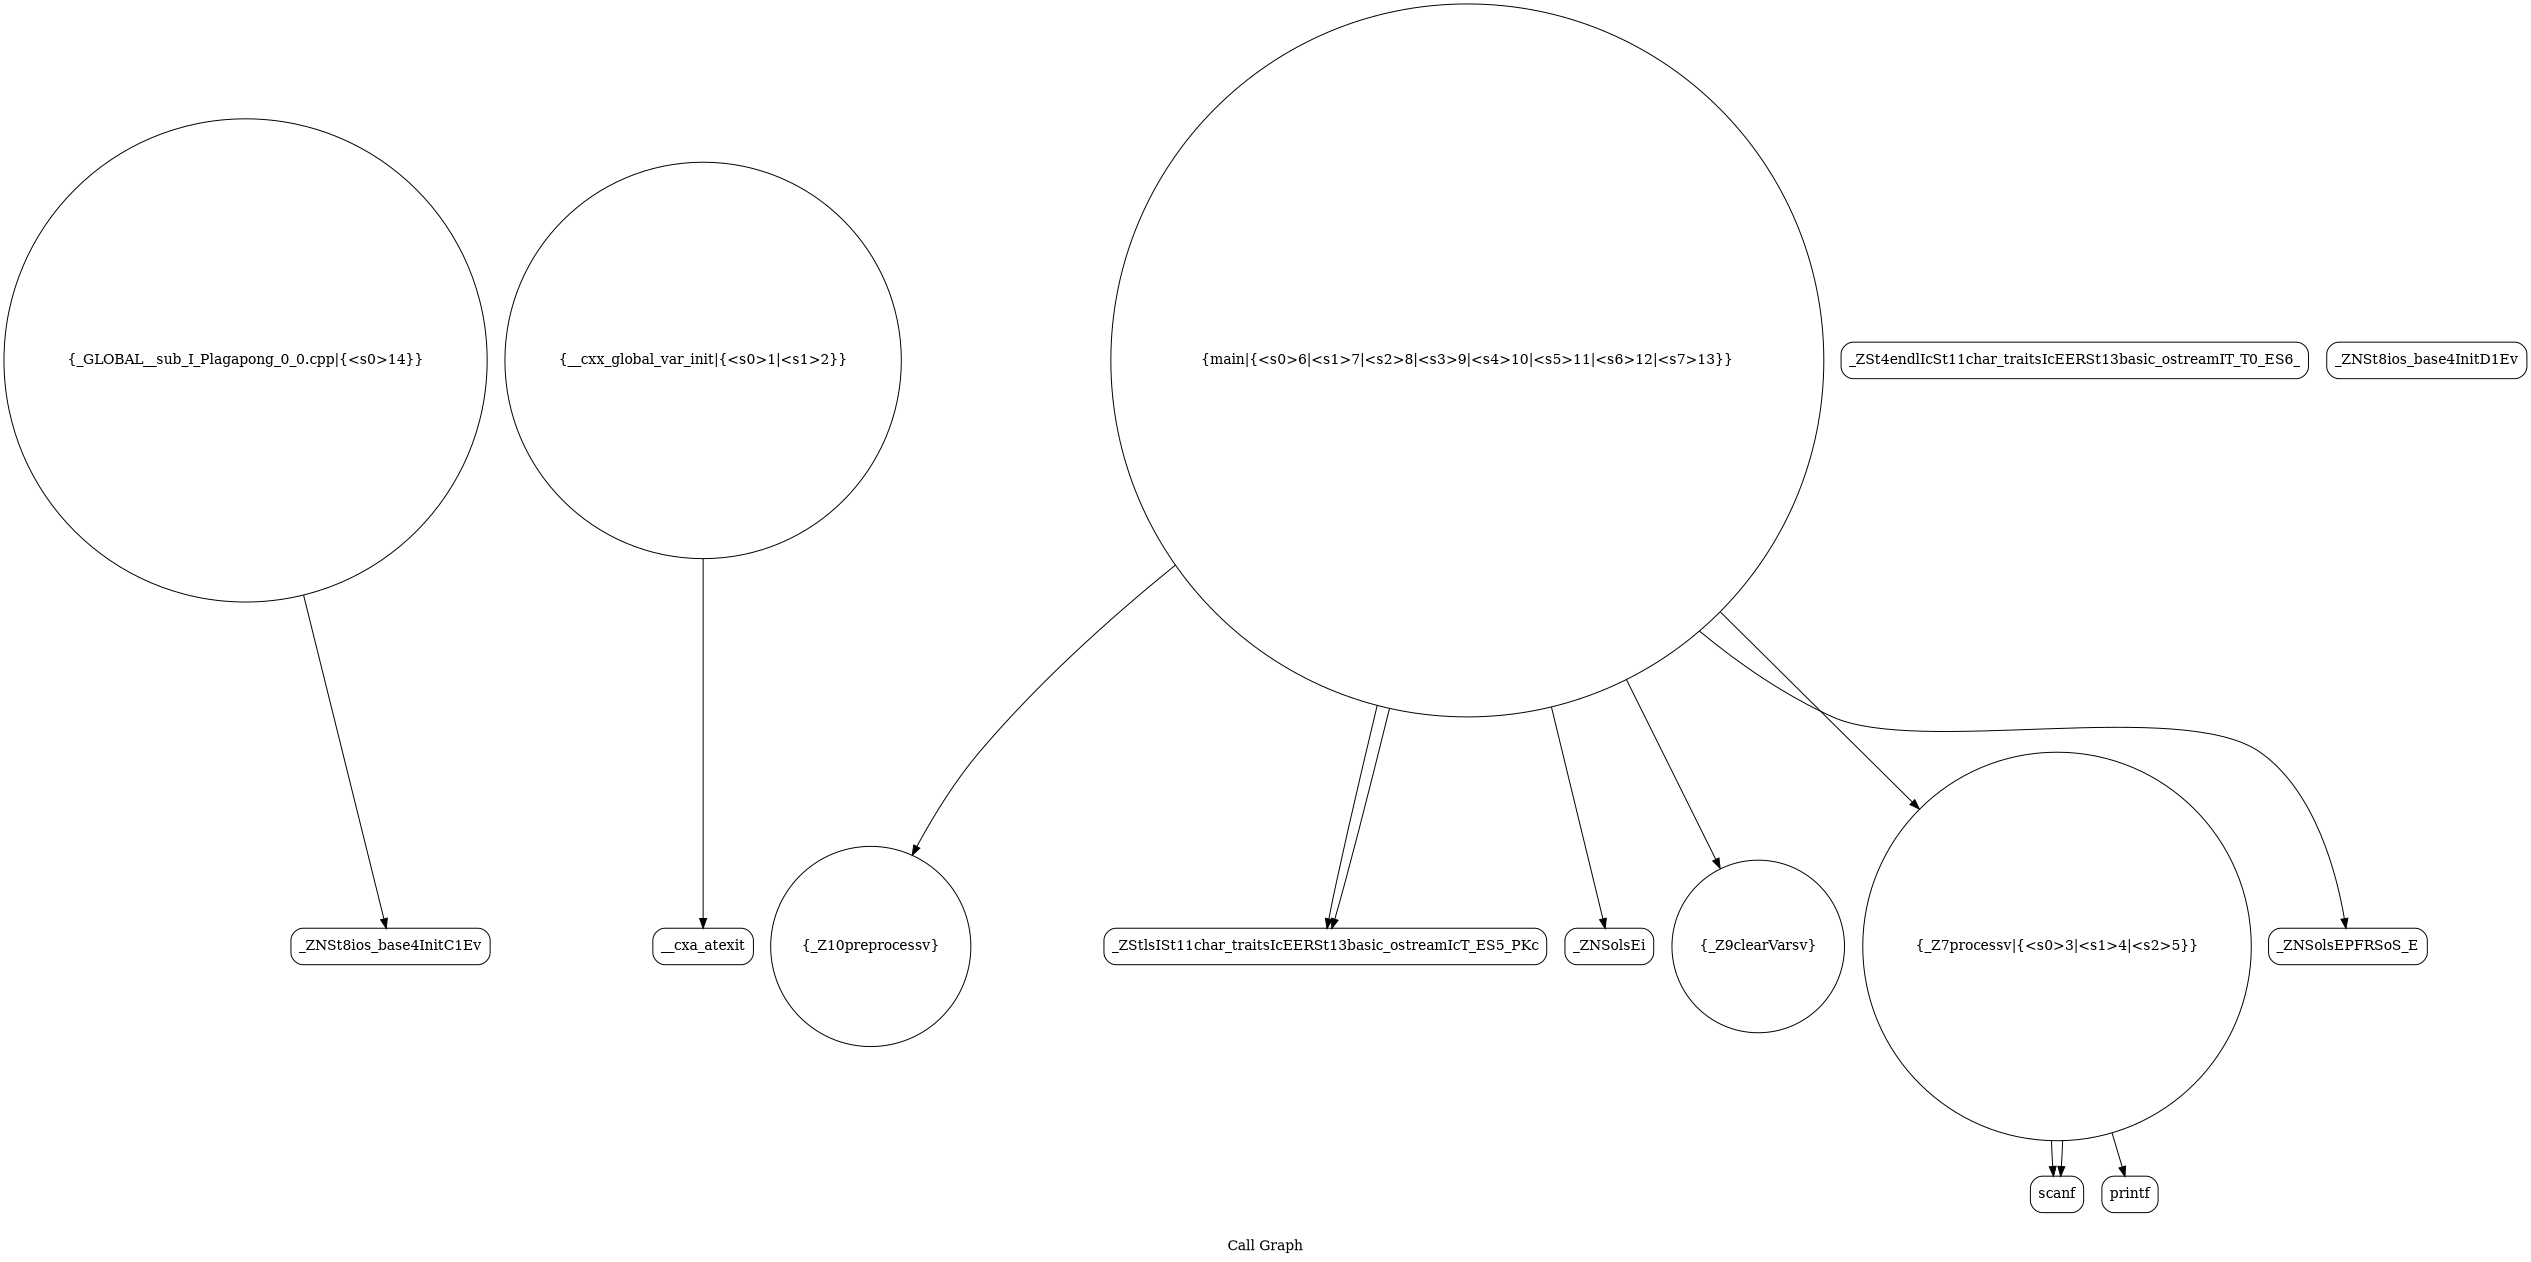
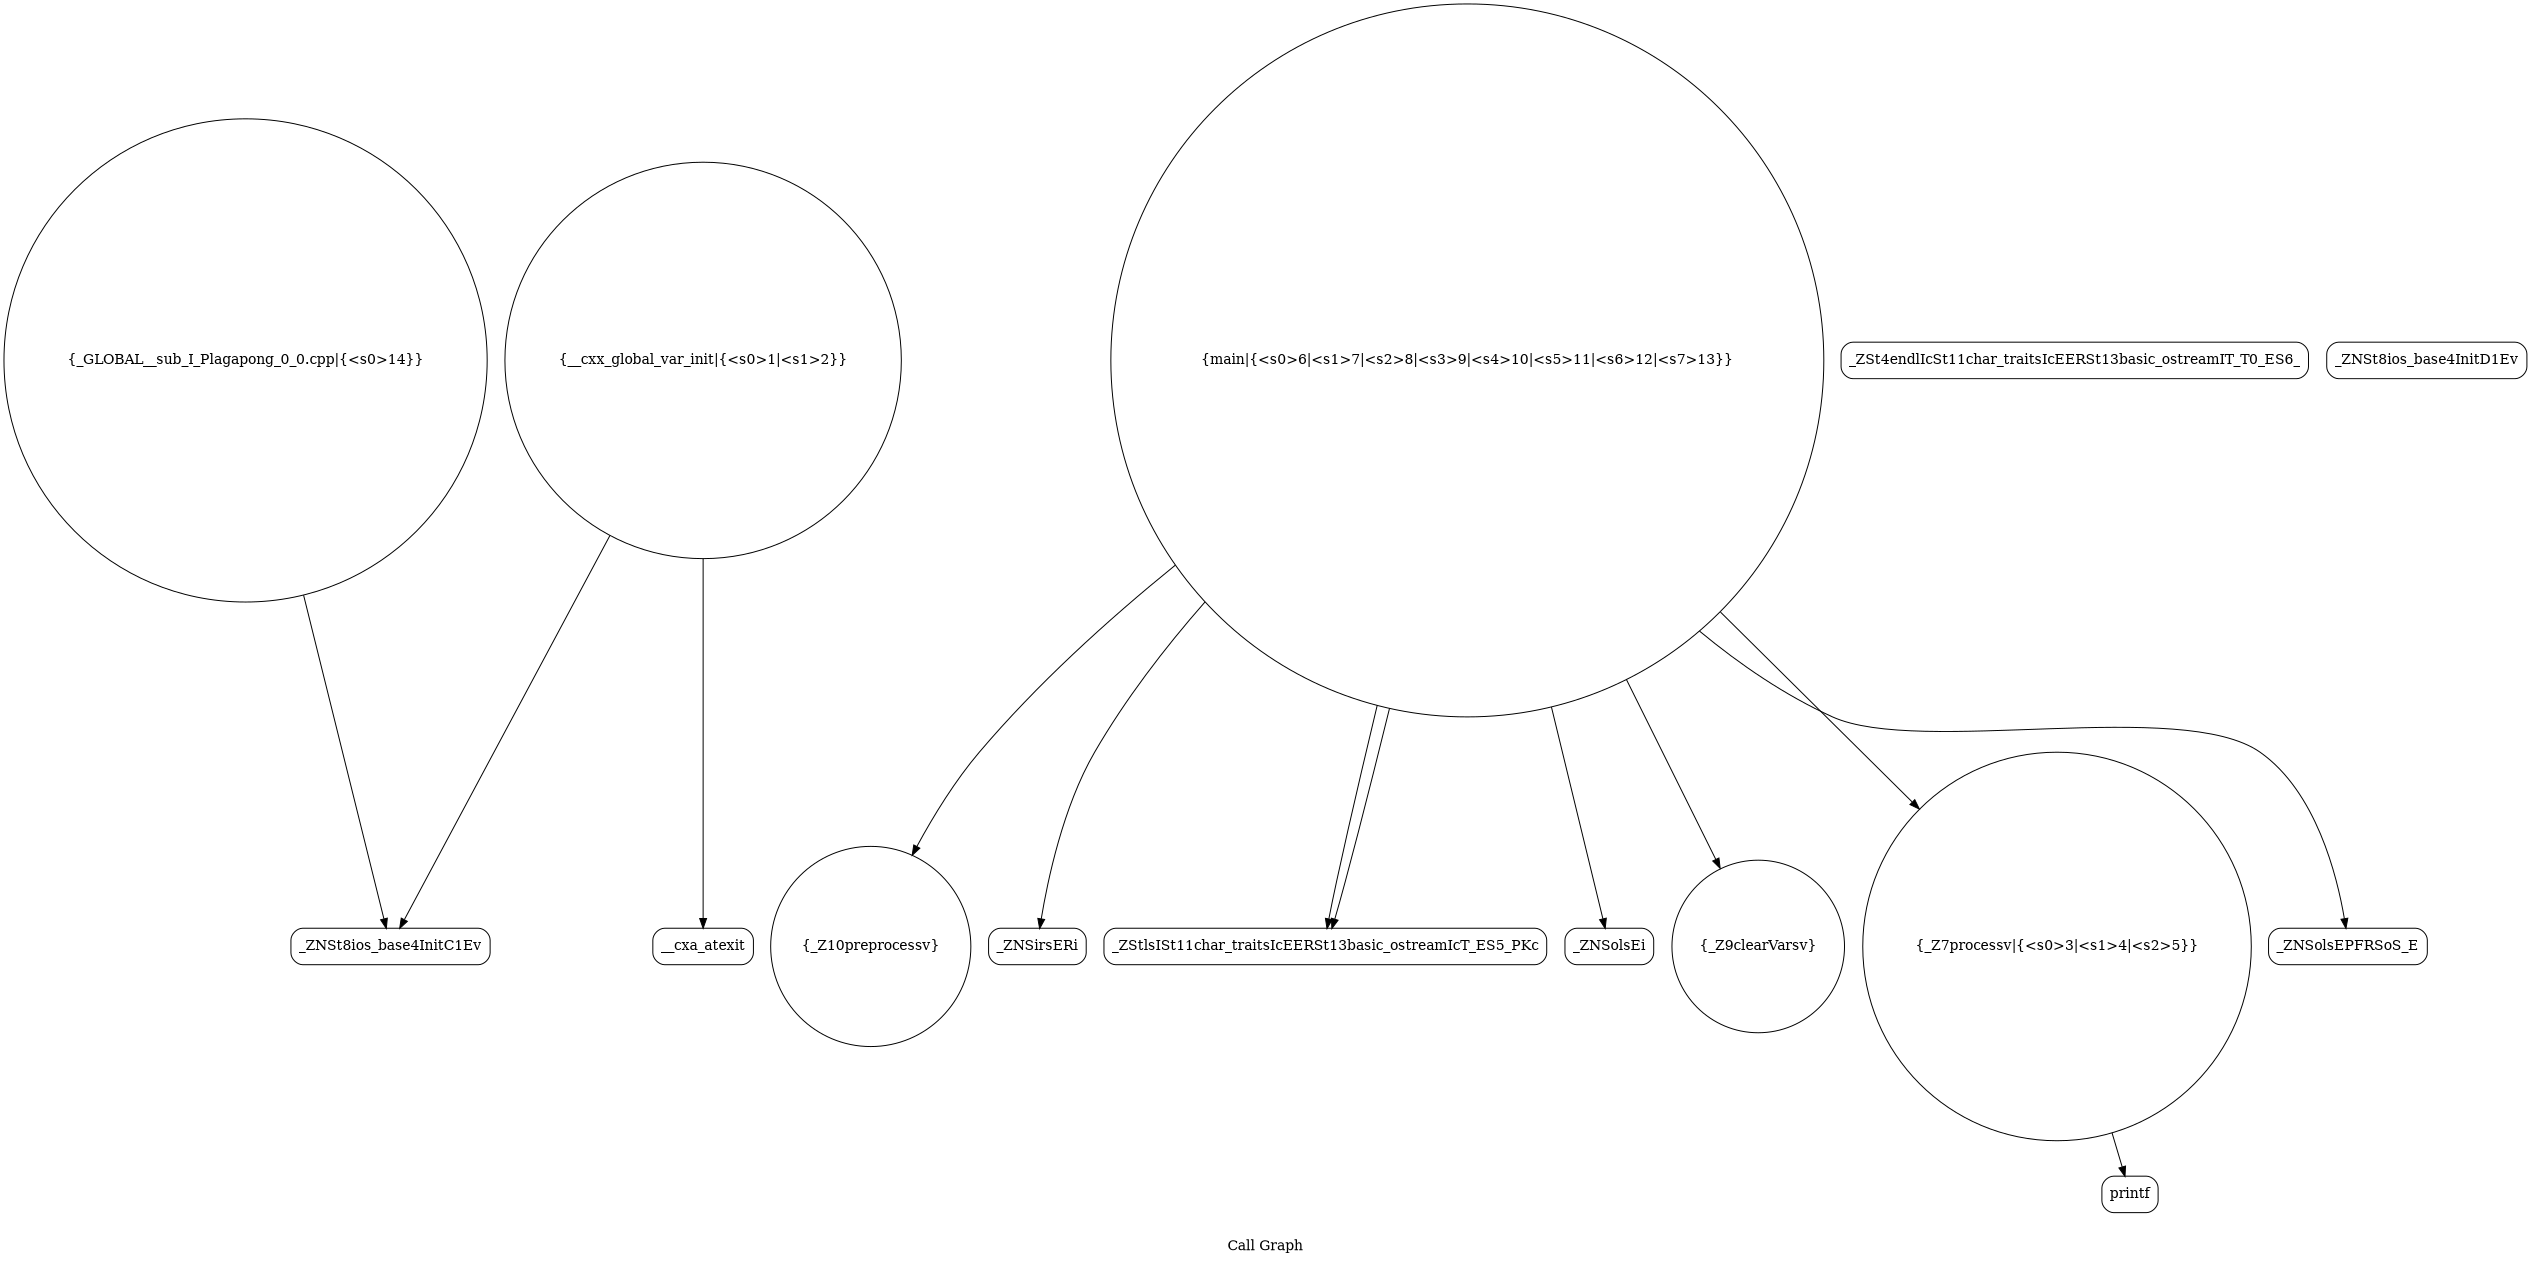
edge "{__cxx_global_var_init|{<s0>1|<s1>2}}" -> "_ZNSt8ios_base4InitC1Ev": added
node "_ZNSirsERi": added
node "scanf": removed
